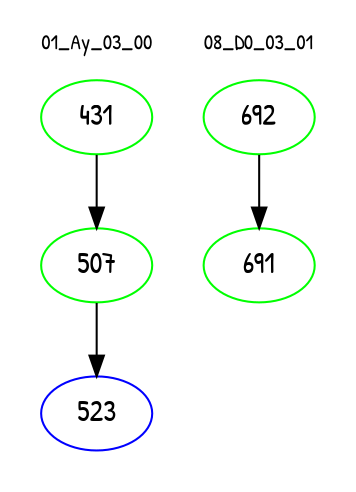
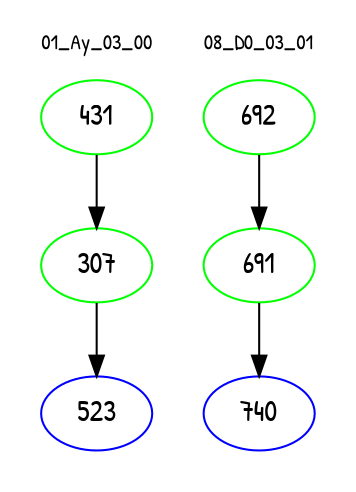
node "507": label "507" -> "307"
node "740": added
